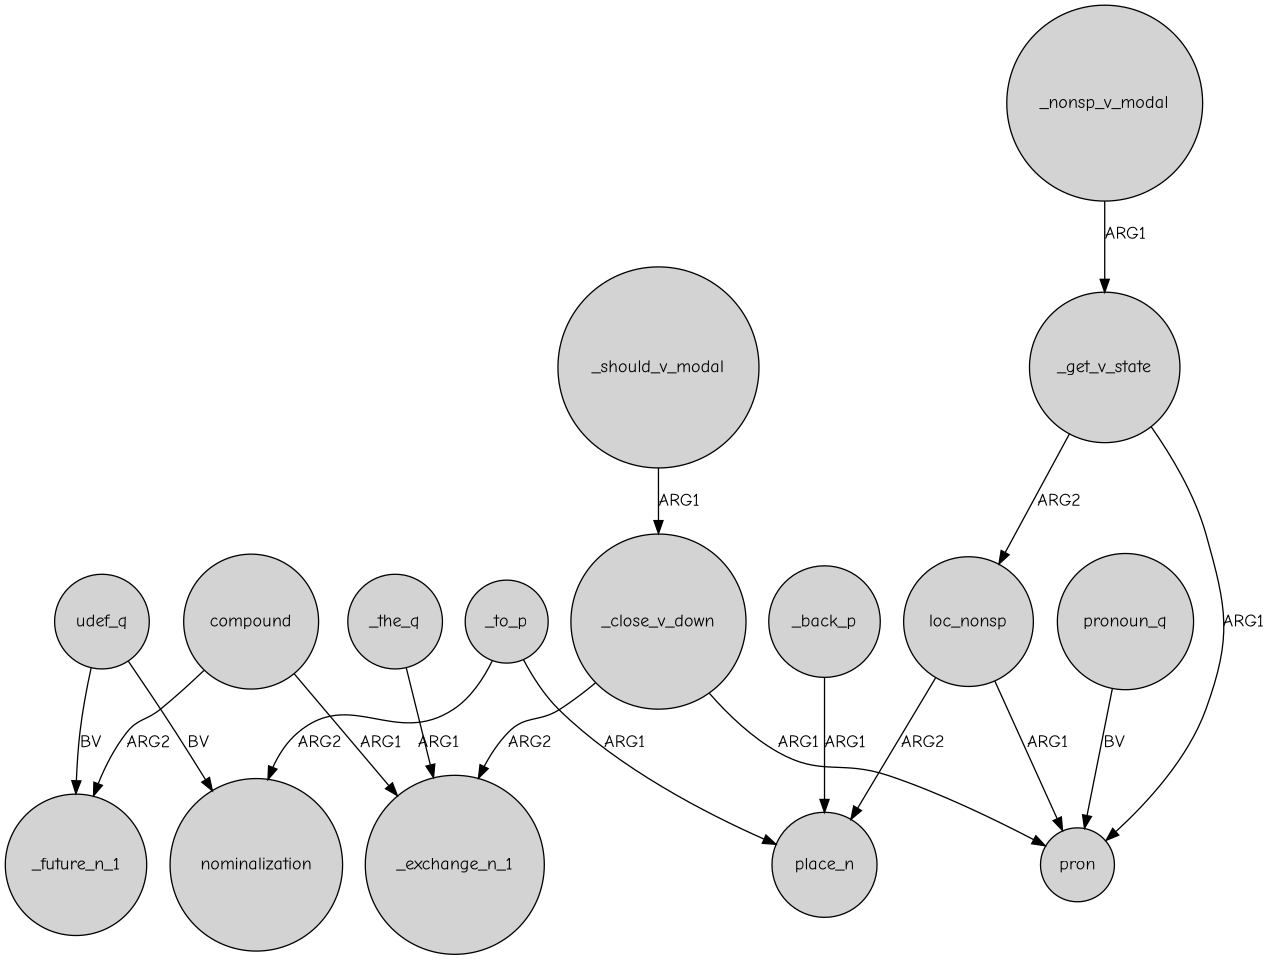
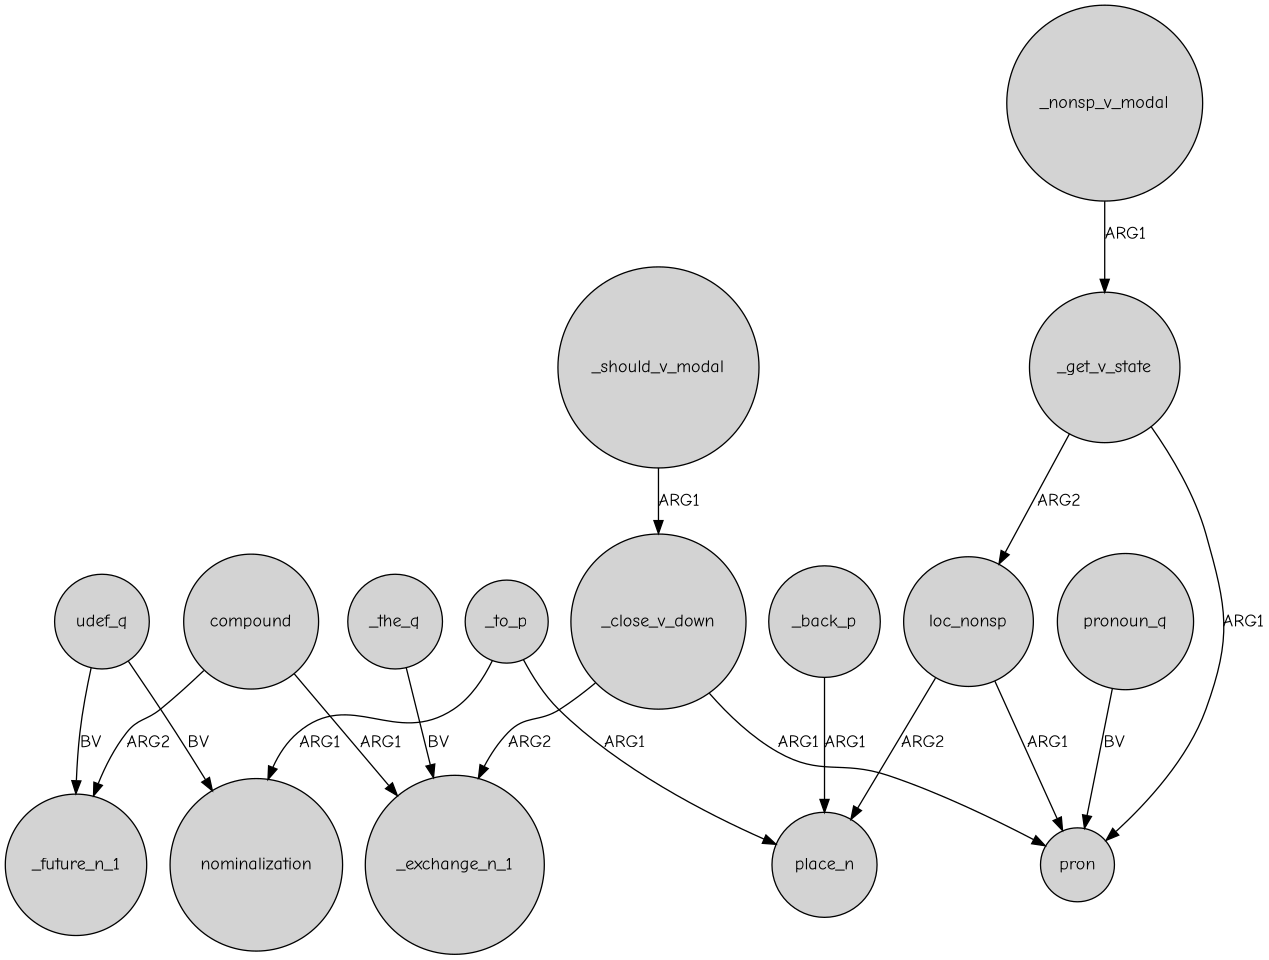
edge "_to_p" -> "nominalization": label "ARG2" -> "ARG1"
edge "_the_q" -> "_exchange_n_1": label "ARG1" -> "BV"
